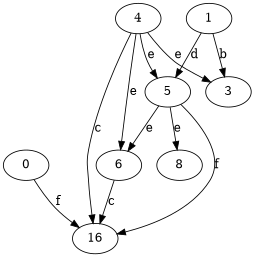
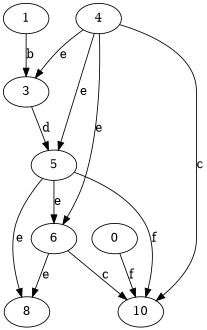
edge "1" -> "5": now "3" -> "5"
node "16": label "16" -> "10"
edge "6" -> "8": added, label "e"
